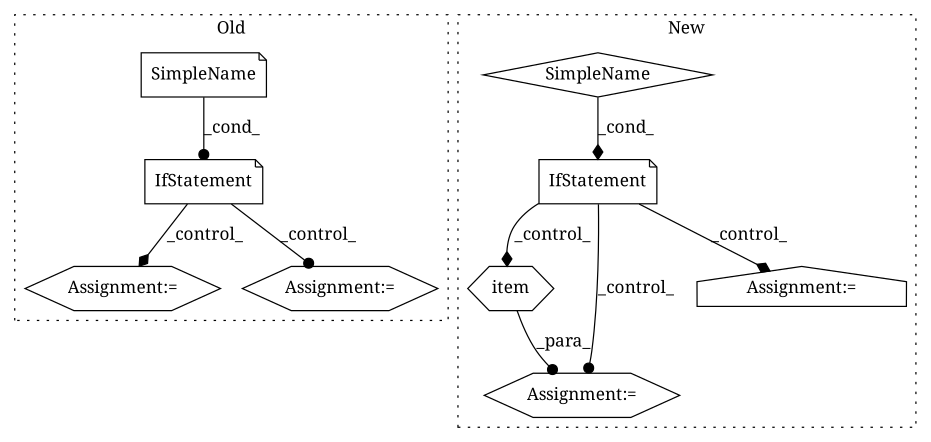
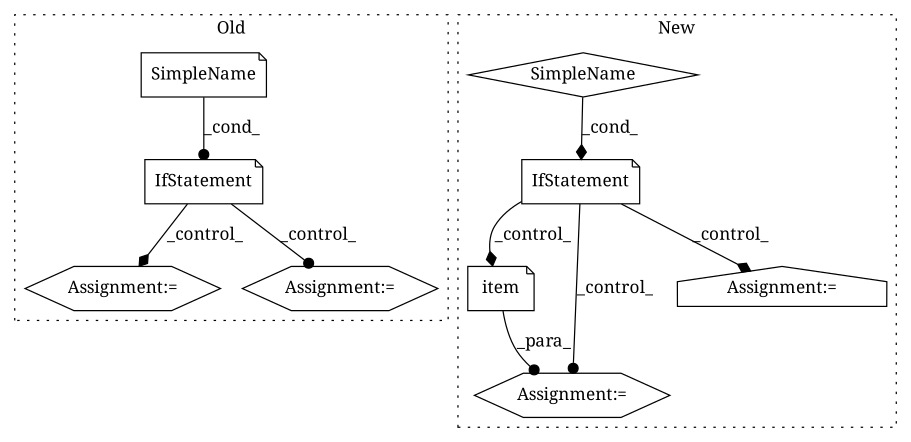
node "item": shape hexagon -> note
